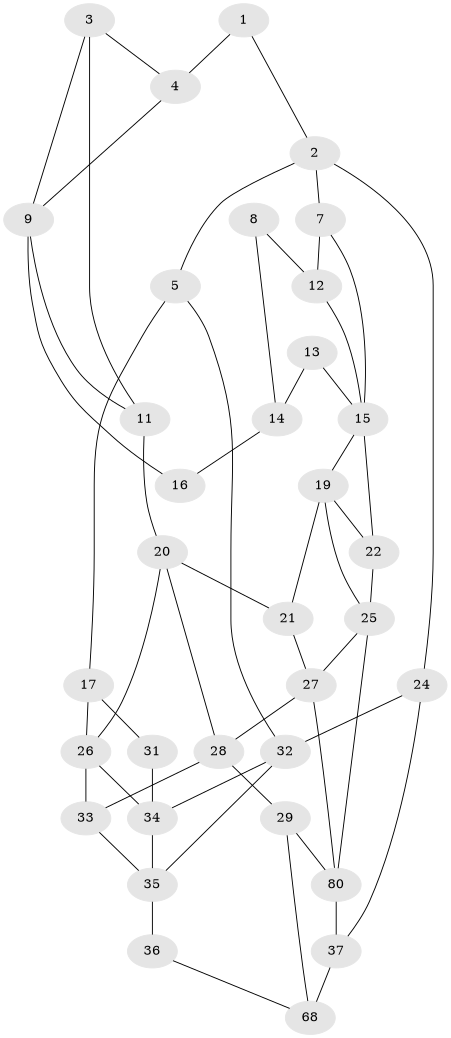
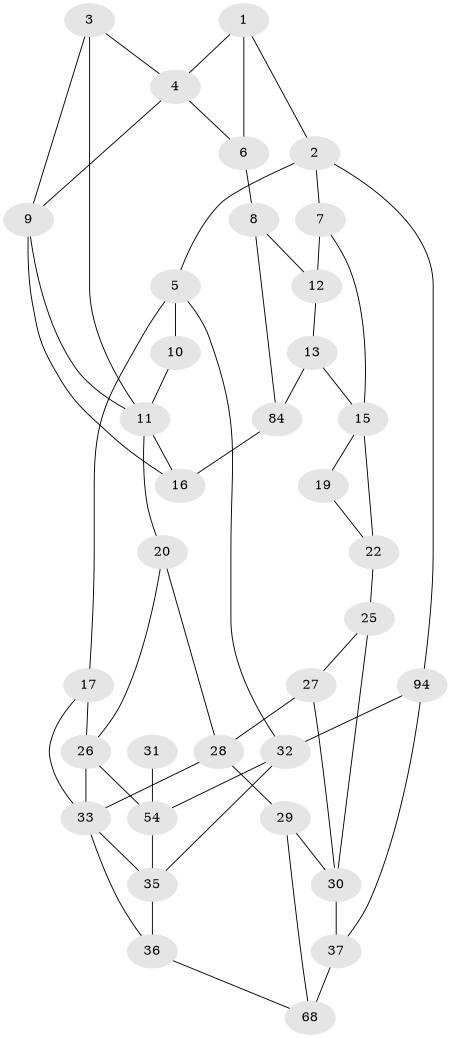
node "6": added
edge "12" -- "15": now "12" -- "13"
node "10": added
node "14": label "14" -> "84"
edge "11" -- "16": added
edge "19" -- "25": removed
node "21": removed
node "24": label "24" -> "94"
edge "17" -- "31": now "17" -- "33"
node "34": label "34" -> "54"
node "80": label "80" -> "30"
edge "33" -- "36": added
